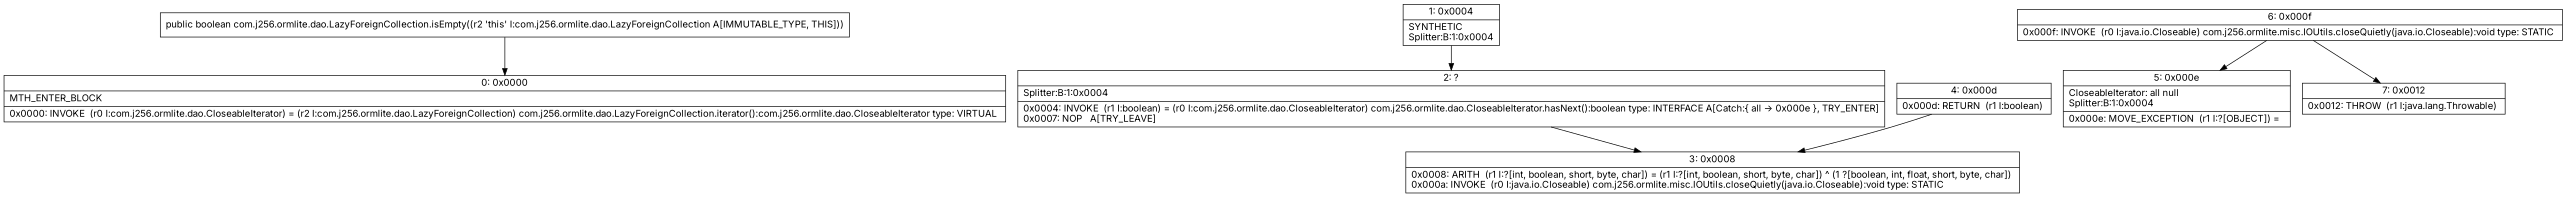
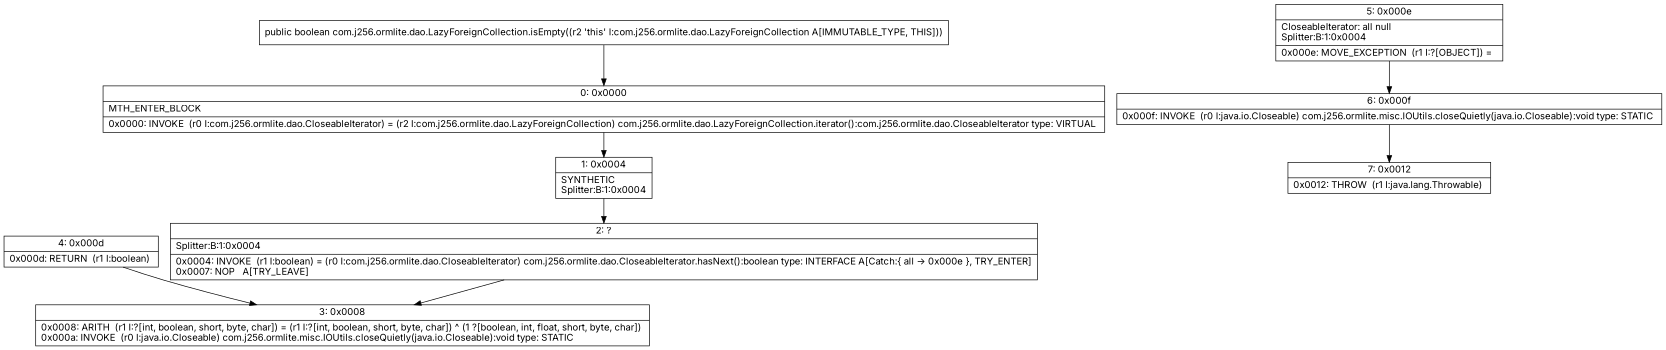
edge "6: 0x000f" -> "5: 0x000e": reversed
edge "0: 0x0000" -> "1: 0x0004": added
